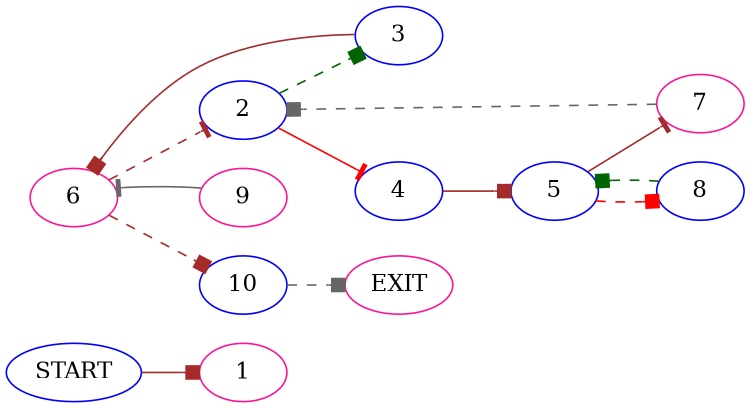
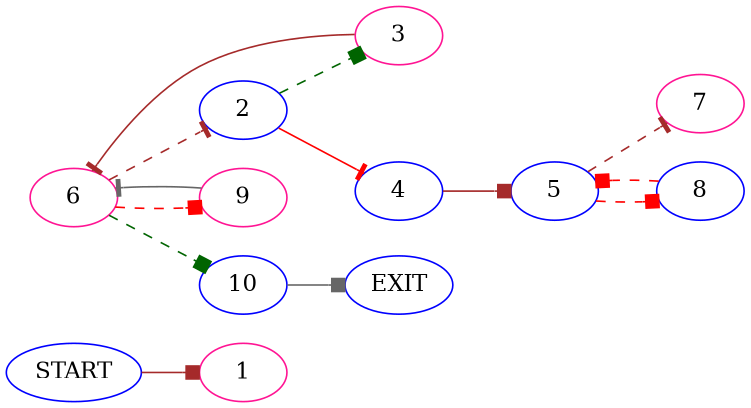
node "3": color blue -> deeppink
edge "3" -> "6": arrowhead box -> tee
edge "7" -> "2": removed
edge "5" -> "7": style solid -> dashed
edge "8" -> "5": color darkgreen -> red
edge "6" -> "9": added
edge "6" -> "10": color brown -> darkgreen
edge "10" -> "EXIT": style dashed -> solid
node "EXIT": color deeppink -> blue
